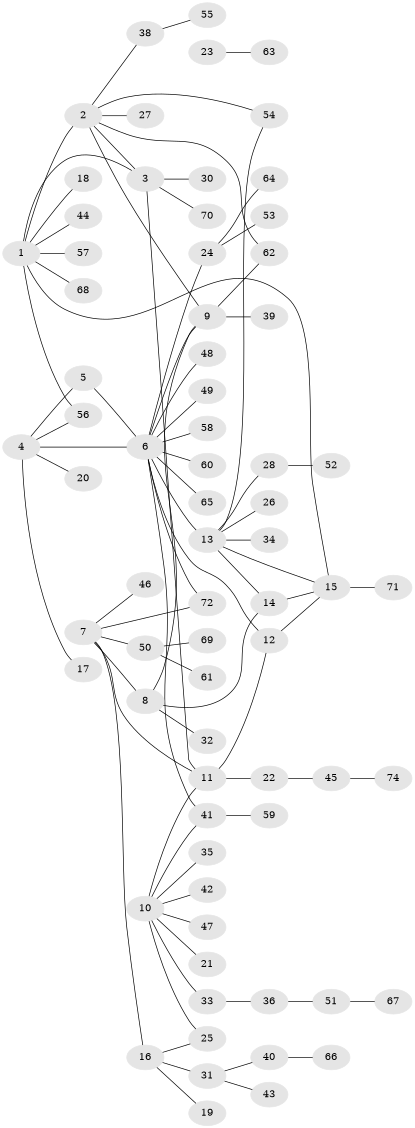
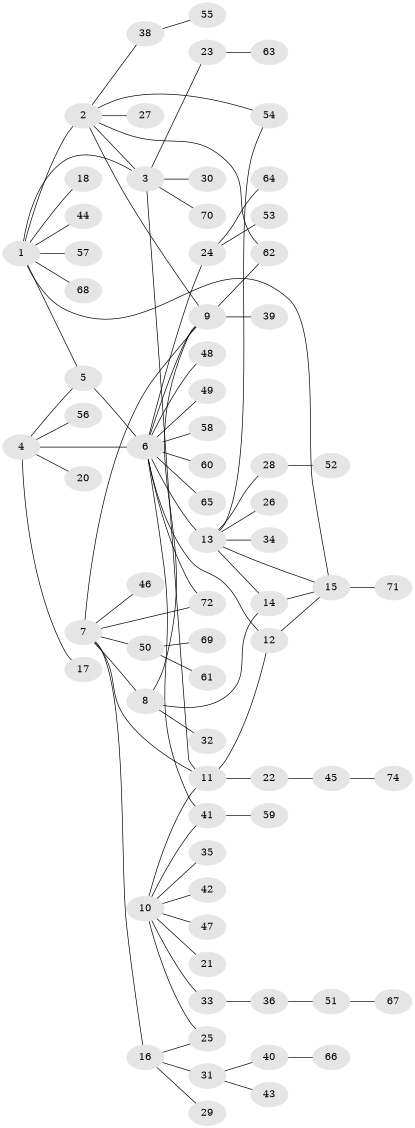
edge "23" -- "3": added
edge "1" -- "56": now "1" -- "5"
edge "9" -- "7": added
node "19": label "19" -> "29"
